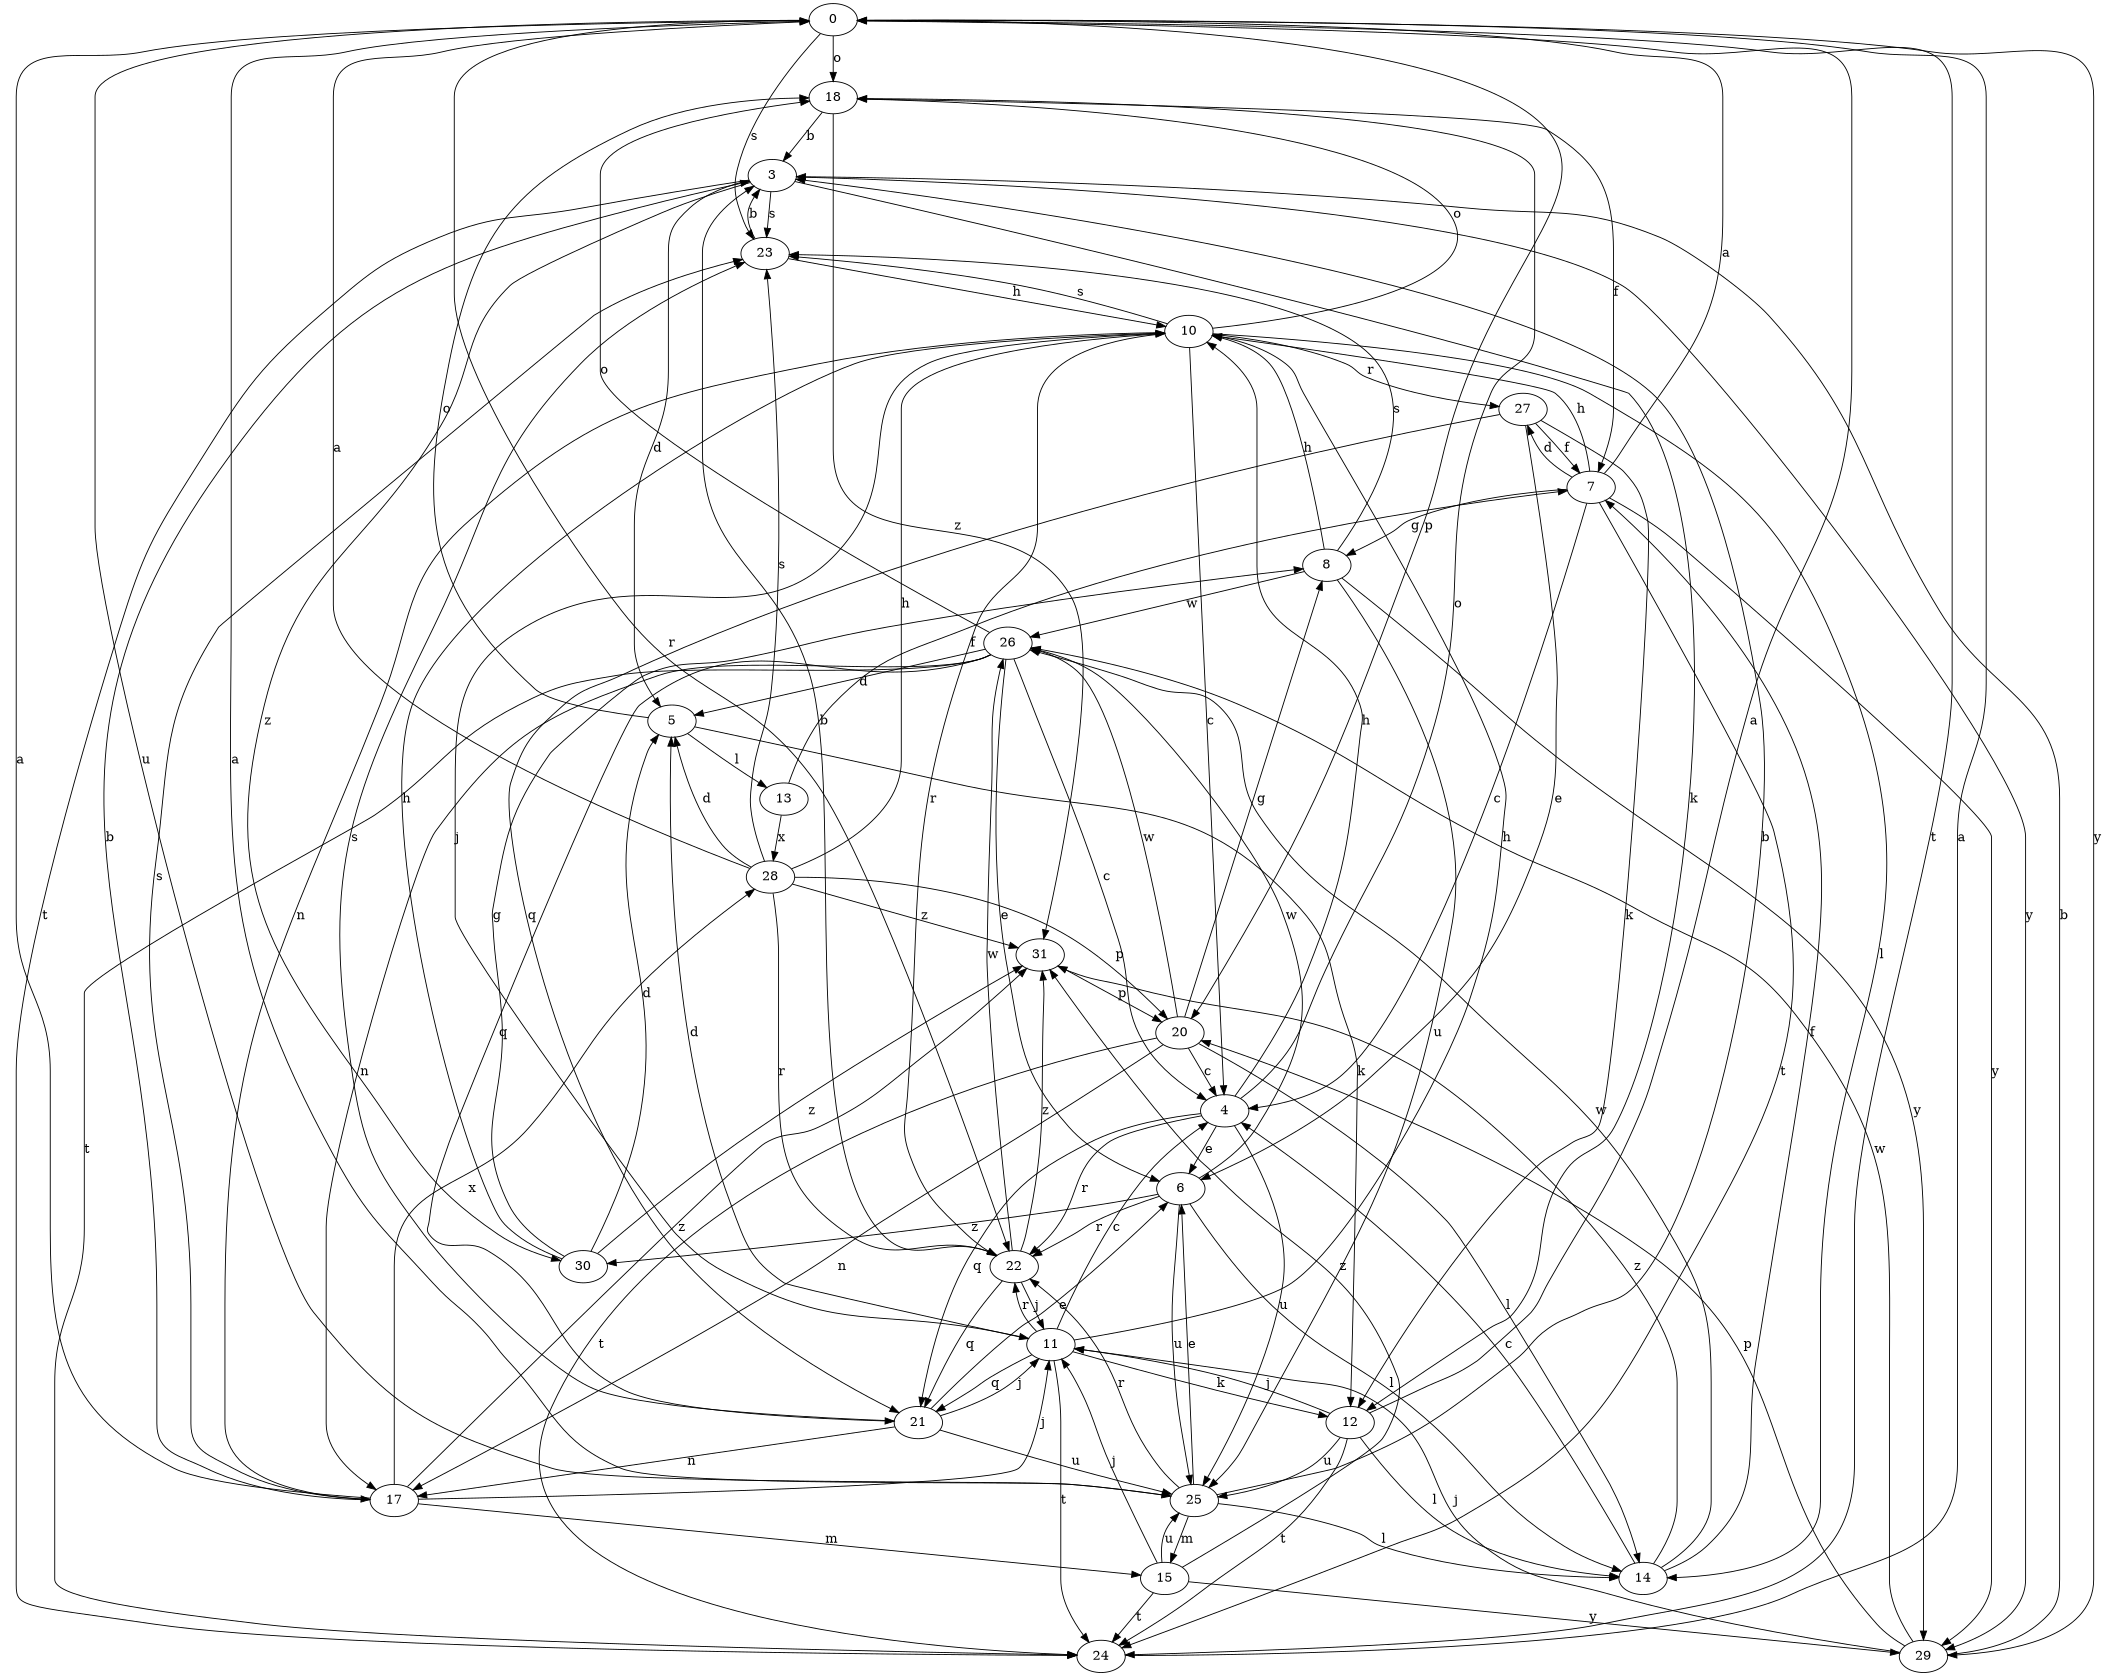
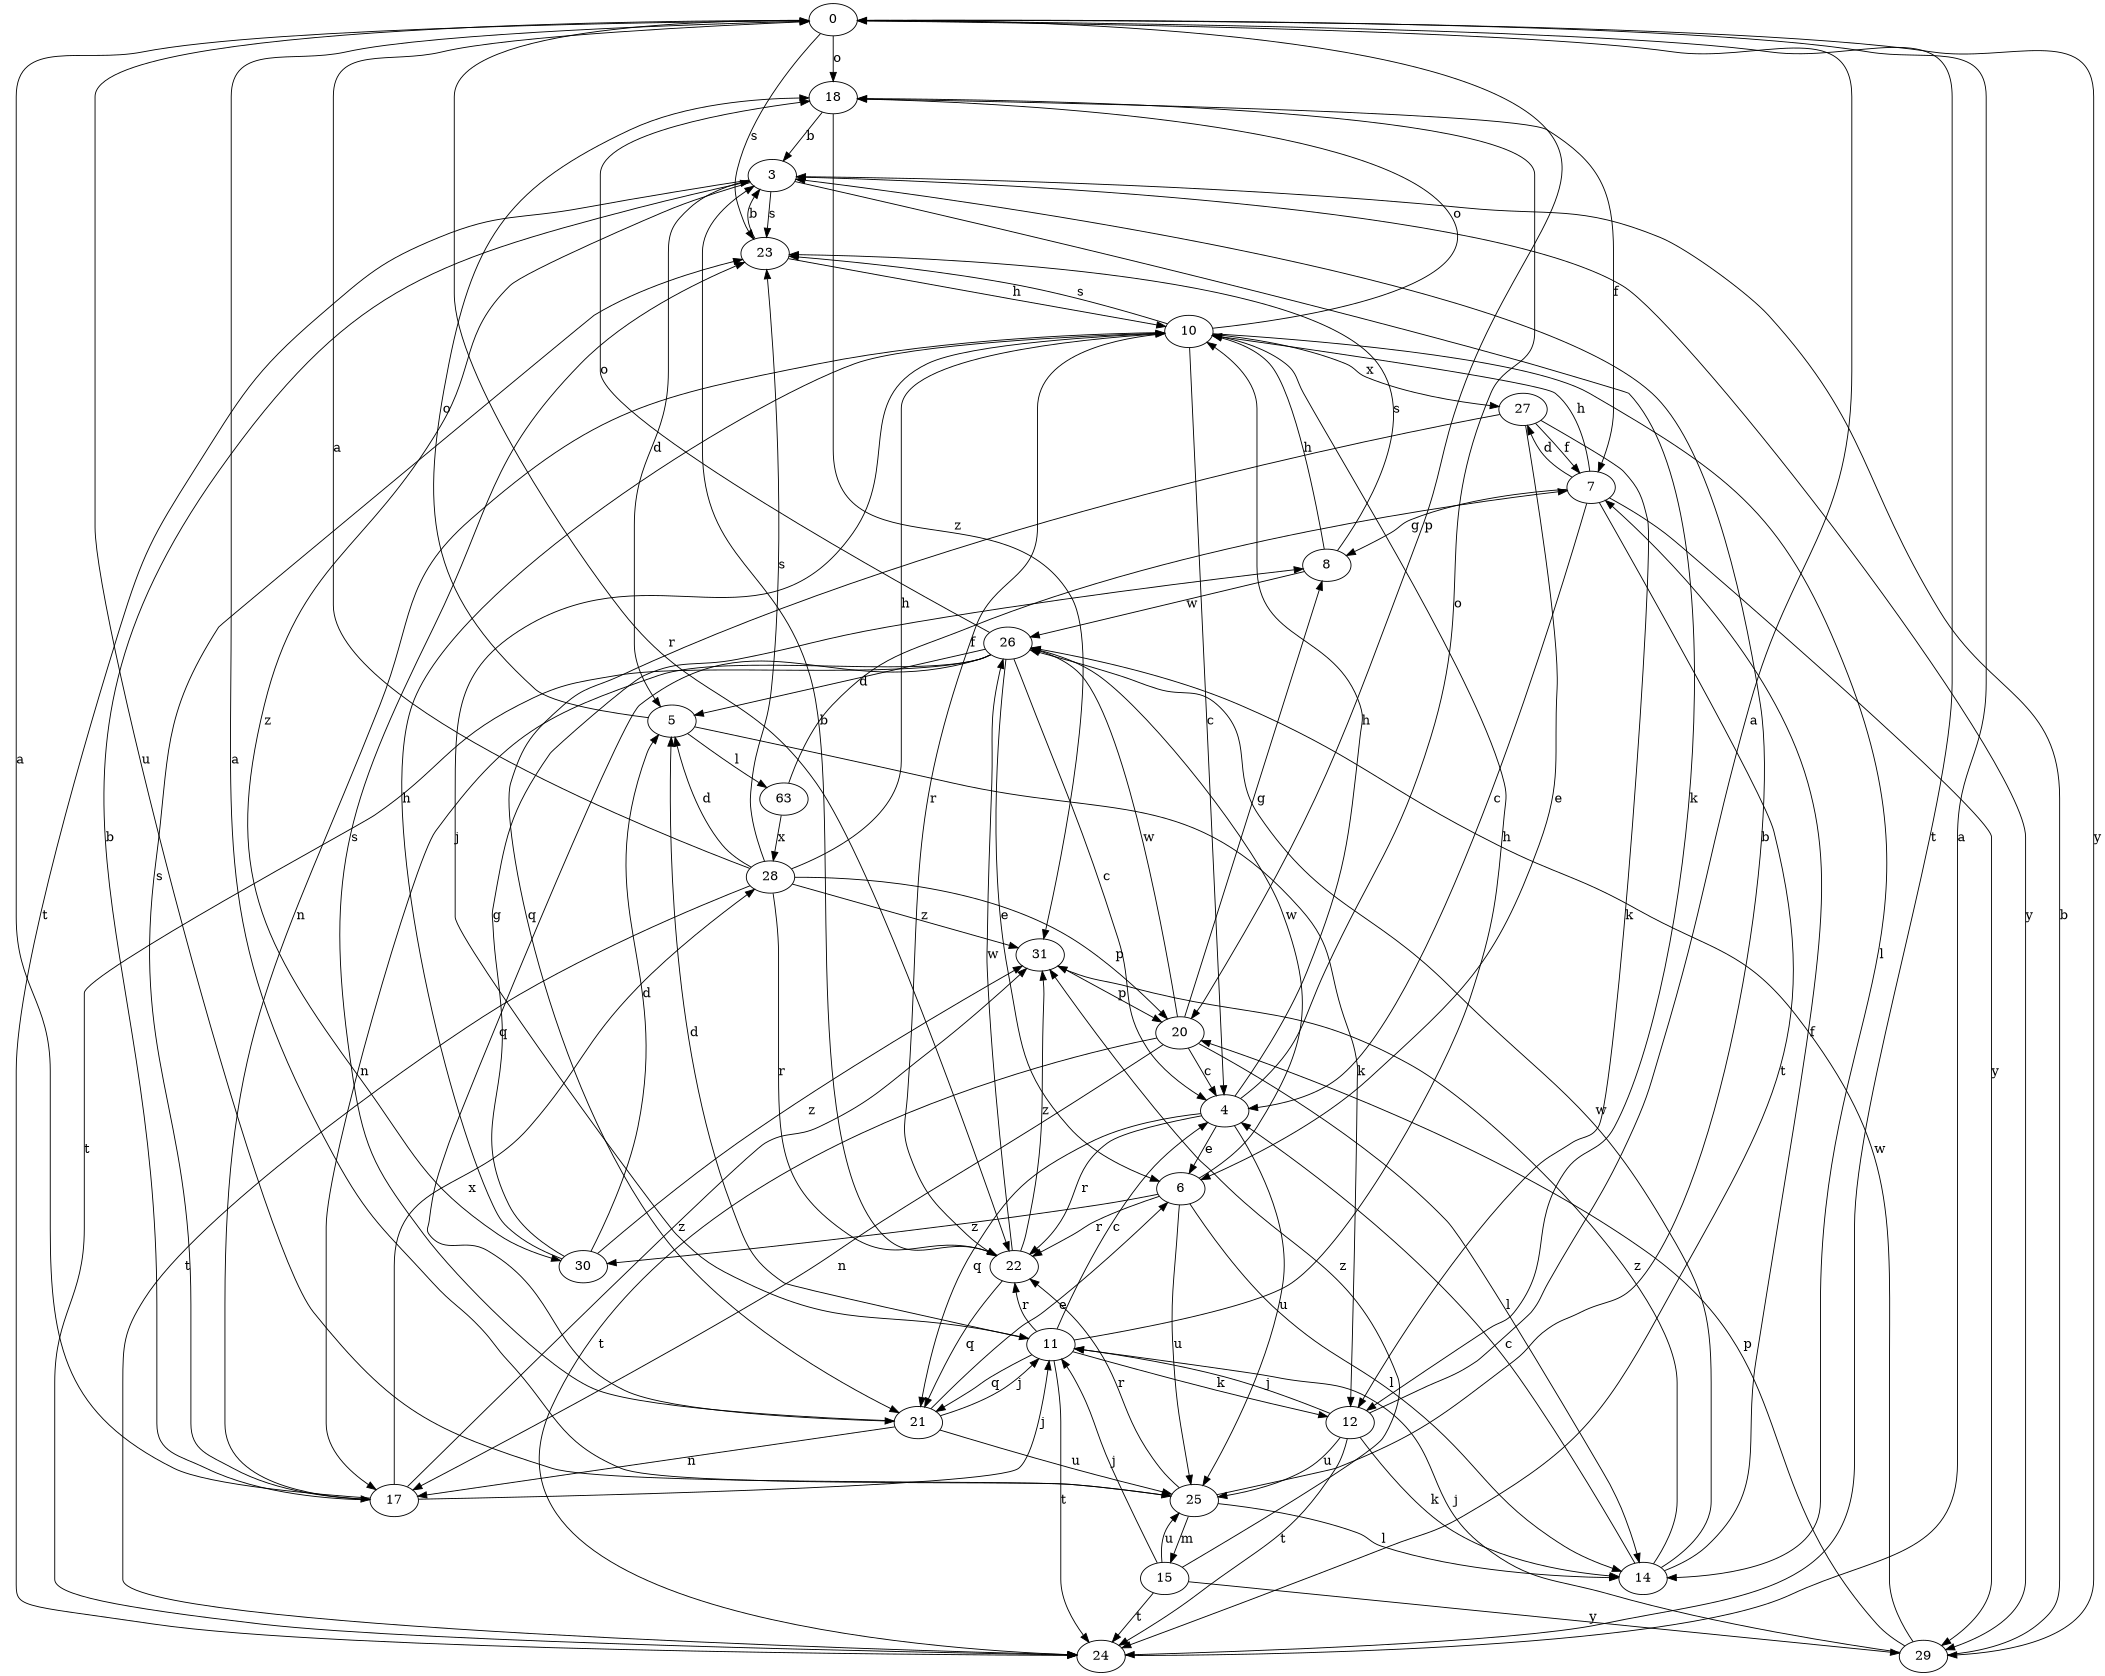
edge "7" -> "0": removed, label "a"
edge "10" -> "27": label "r" -> "x"
node "13": label "13" -> "63"
edge "8" -> "29": removed, label "y"
edge "8" -> "25": removed, label "u"
edge "22" -> "11": removed, label "j"
edge "25" -> "6": removed, label "e"
edge "12" -> "14": label "l" -> "k"
edge "17" -> "15": removed, label "m"
edge "28" -> "24": added, label "t"
